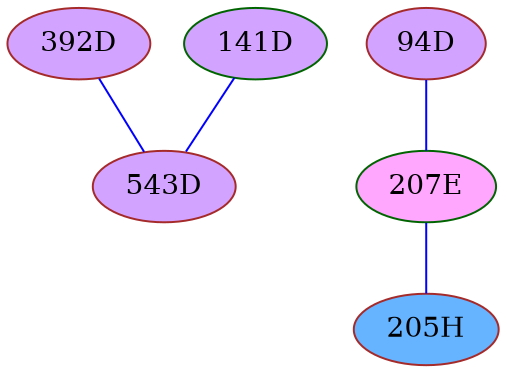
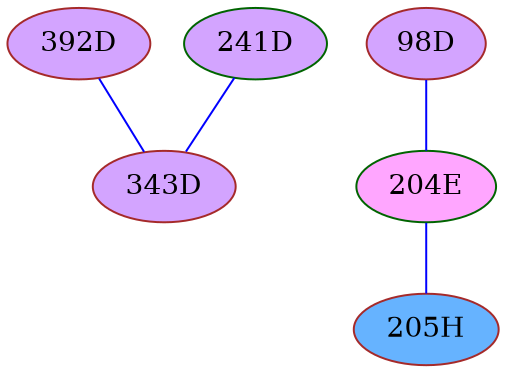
node "141D": label "141D" -> "241D"
node "94D": label "94D" -> "98D"
node "543D": label "543D" -> "343D"
node "207E": label "207E" -> "204E"
